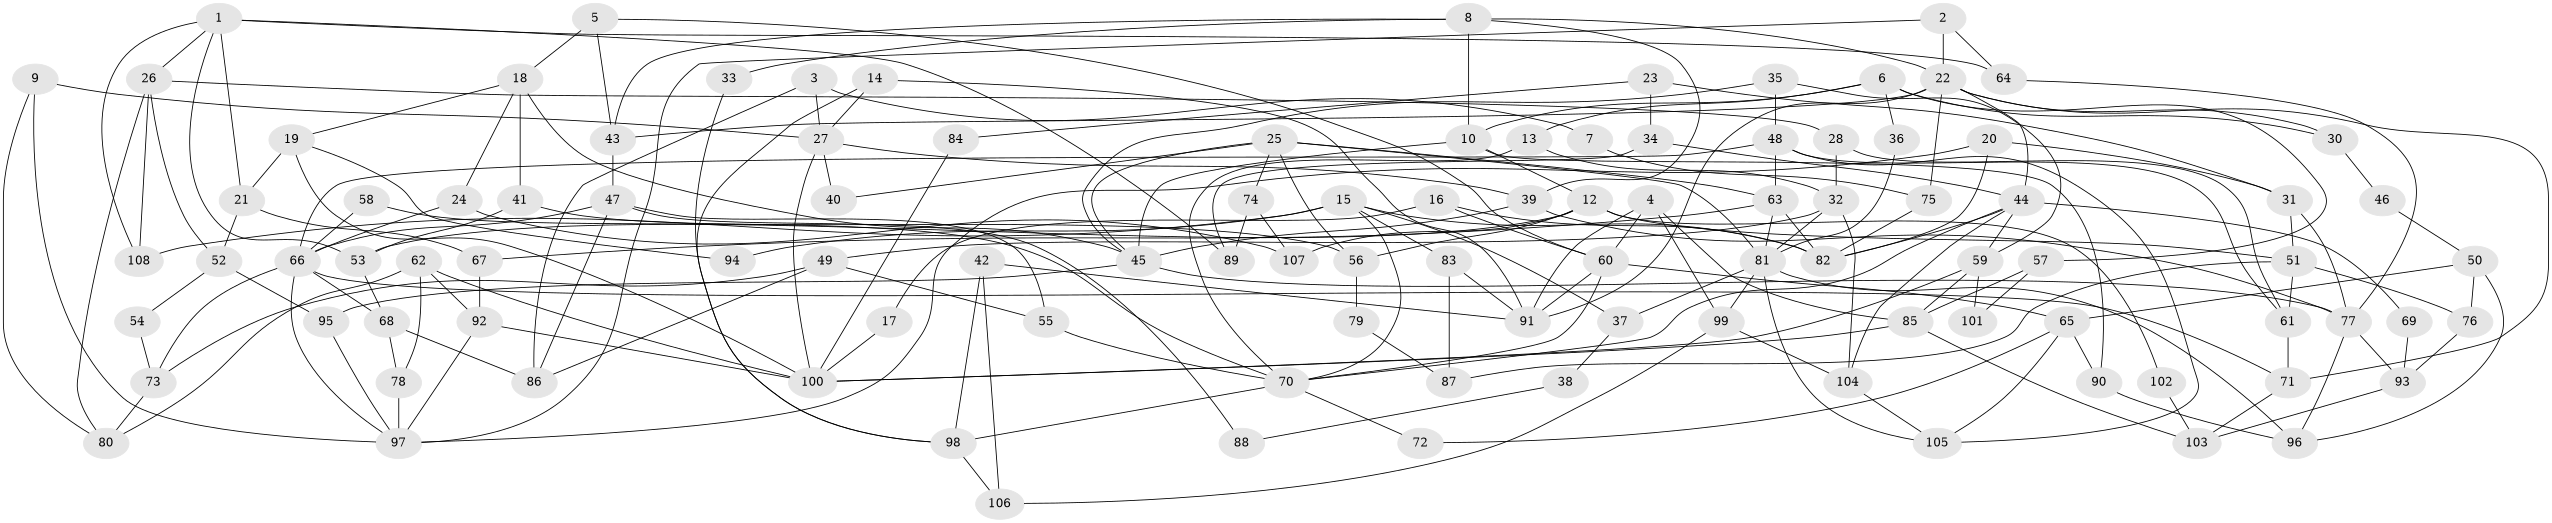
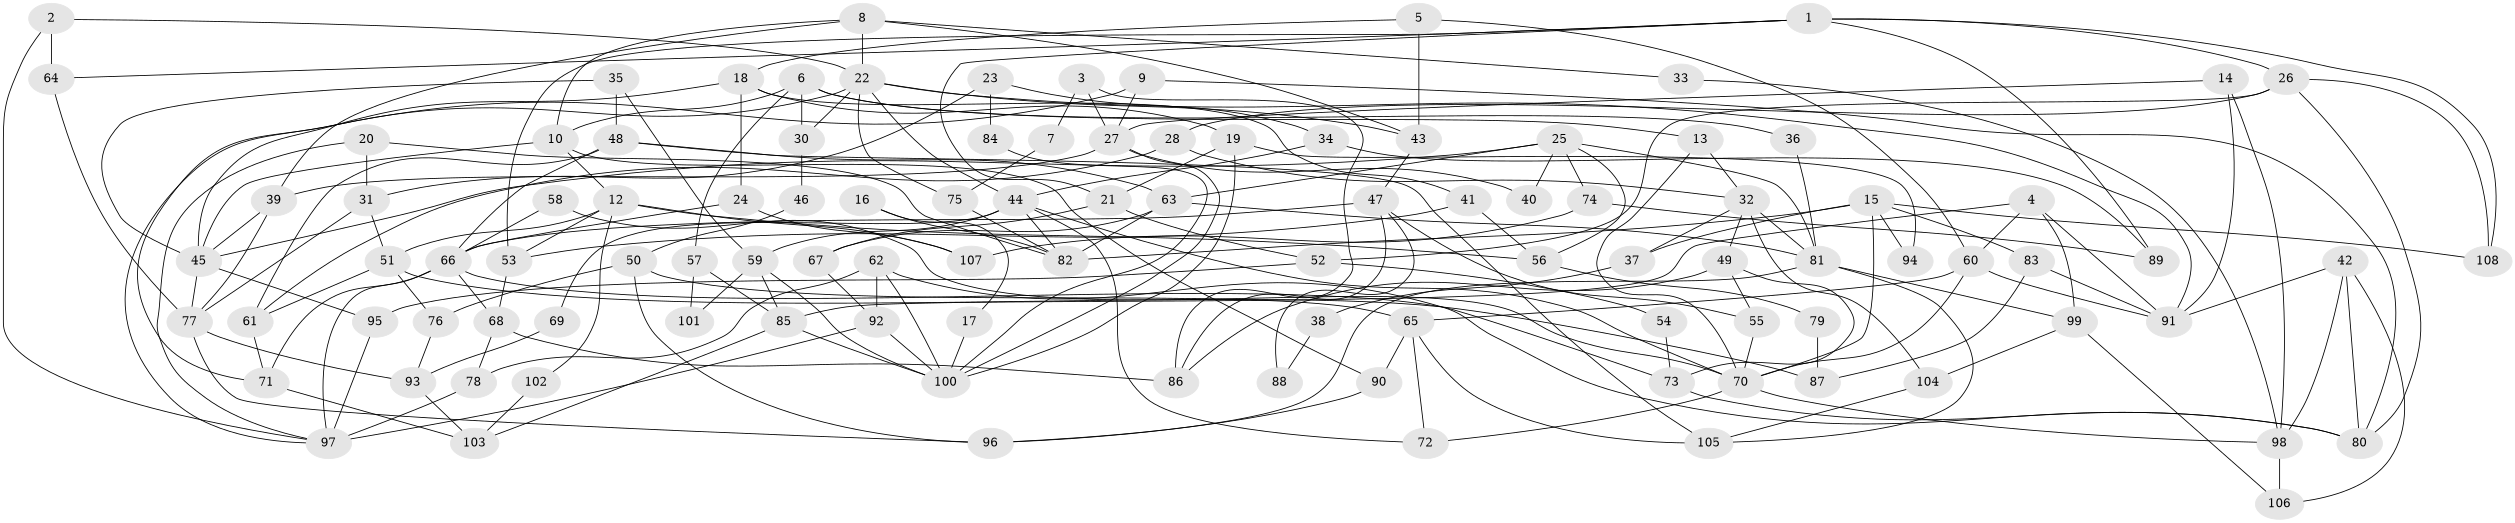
edge "16" -- "60": removed
edge "44" -- "104": now "44" -- "72"
edge "81" -- "37": now "32" -- "37"
edge "42" -- "80": added
